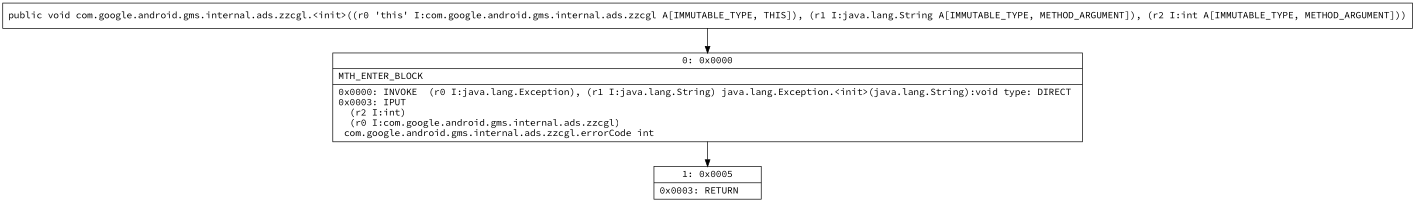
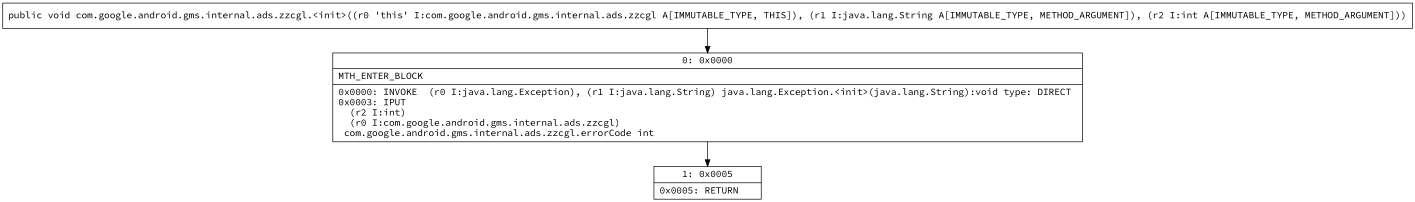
node "1: 0x0005": text "0x0003: RETURN" -> "0x0005: RETURN"
